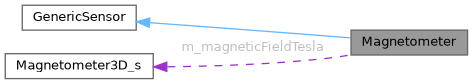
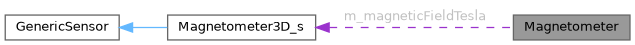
edge "Magnetometer" -> "GenericSensor": now "Magnetometer3D_s" -> "GenericSensor"
